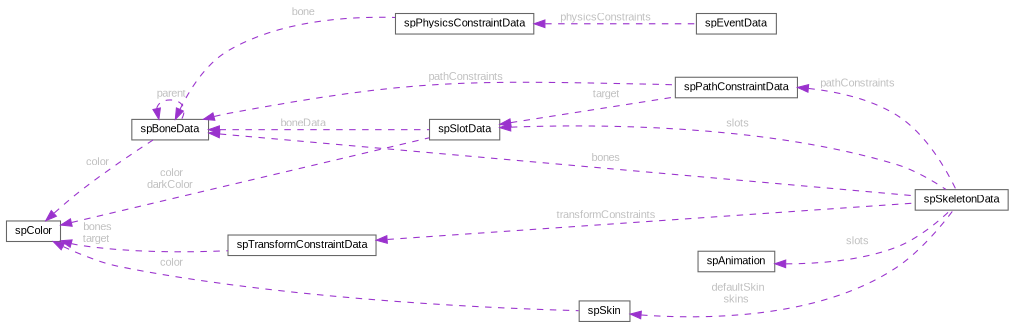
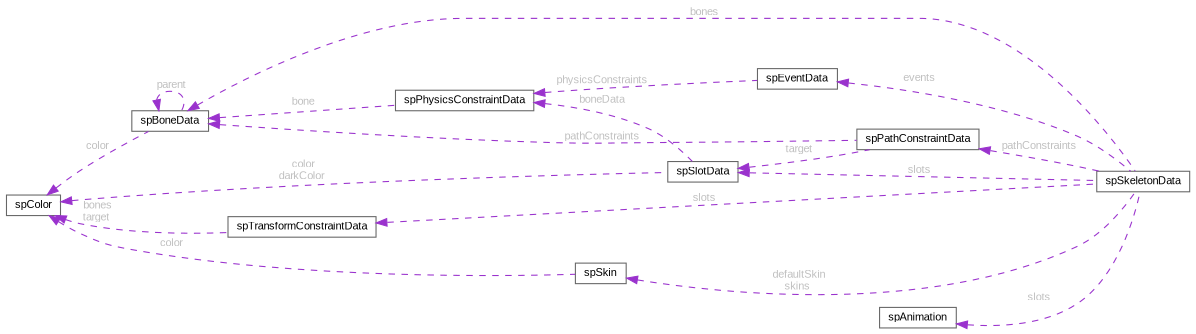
edge "spSkeletonData" -> "spEventData": added, label "events"
edge "spSlotData" -> "spBoneData": now "spSlotData" -> "spPhysicsConstraintData"
edge "spSkeletonData" -> "spTransformConstraintData": label " transformConstraints" -> " slots"
